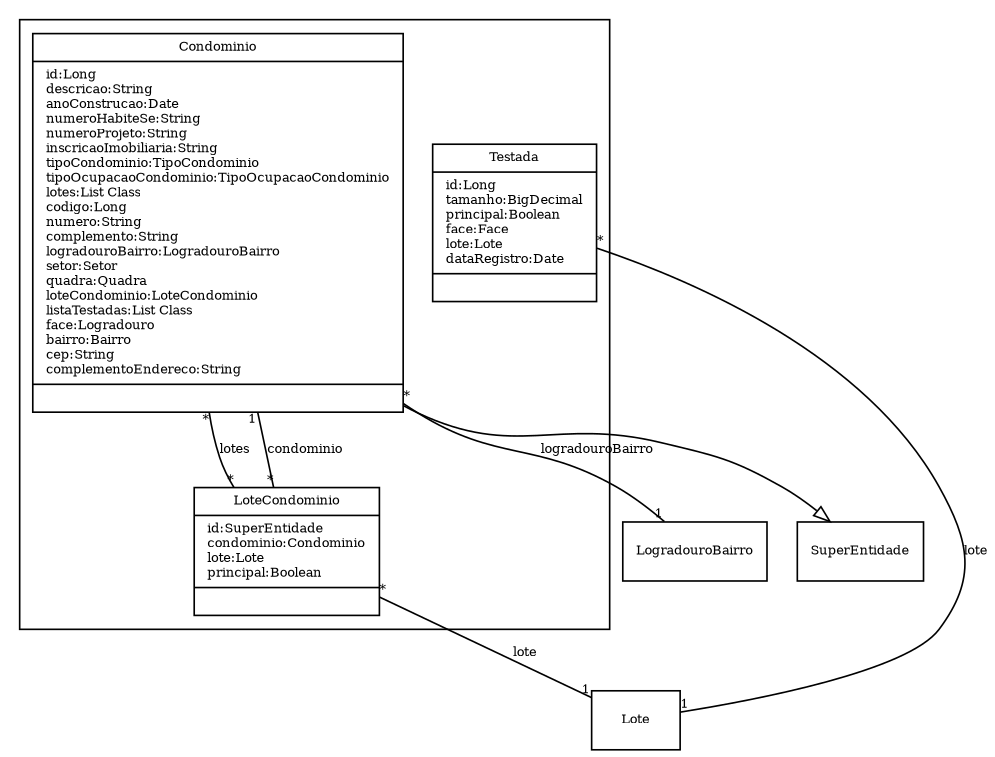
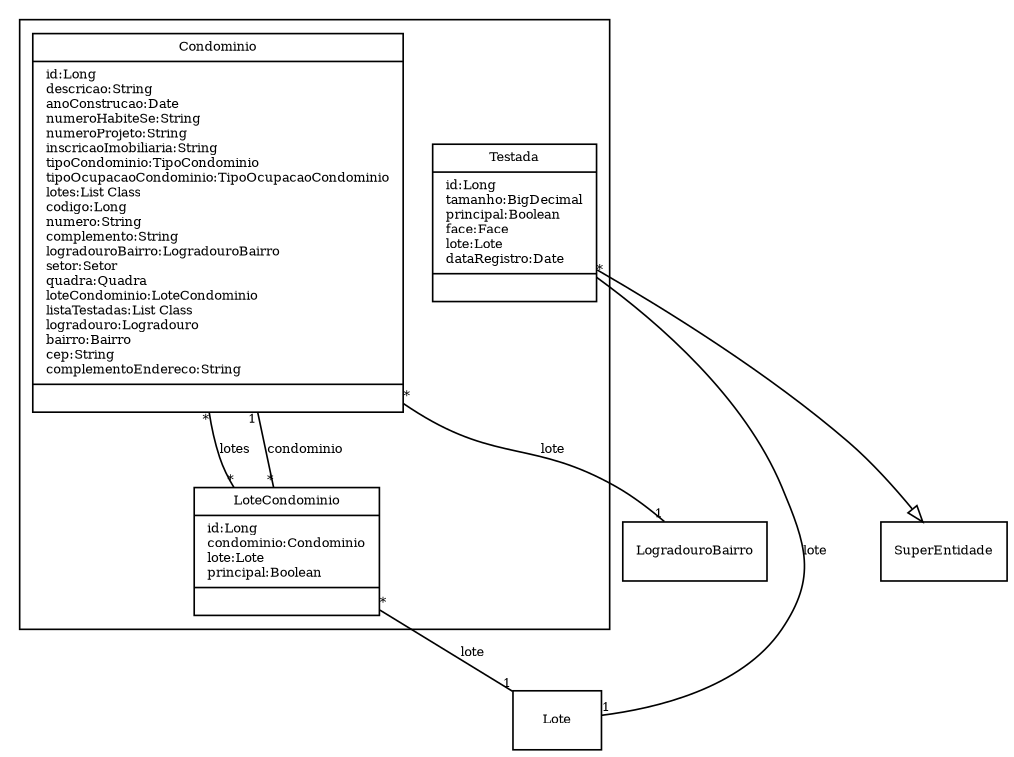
node "Condominio": text "face:Logradouro" -> "logradouro:Logradouro"
edge "Condominio" -> "SuperEntidade": now "Testada" -> "SuperEntidade"
edge "Condominio" -- "LogradouroBairro": label "logradouroBairro" -> "lote"
node "LoteCondominio": text "id:SuperEntidade" -> "id:Long"
